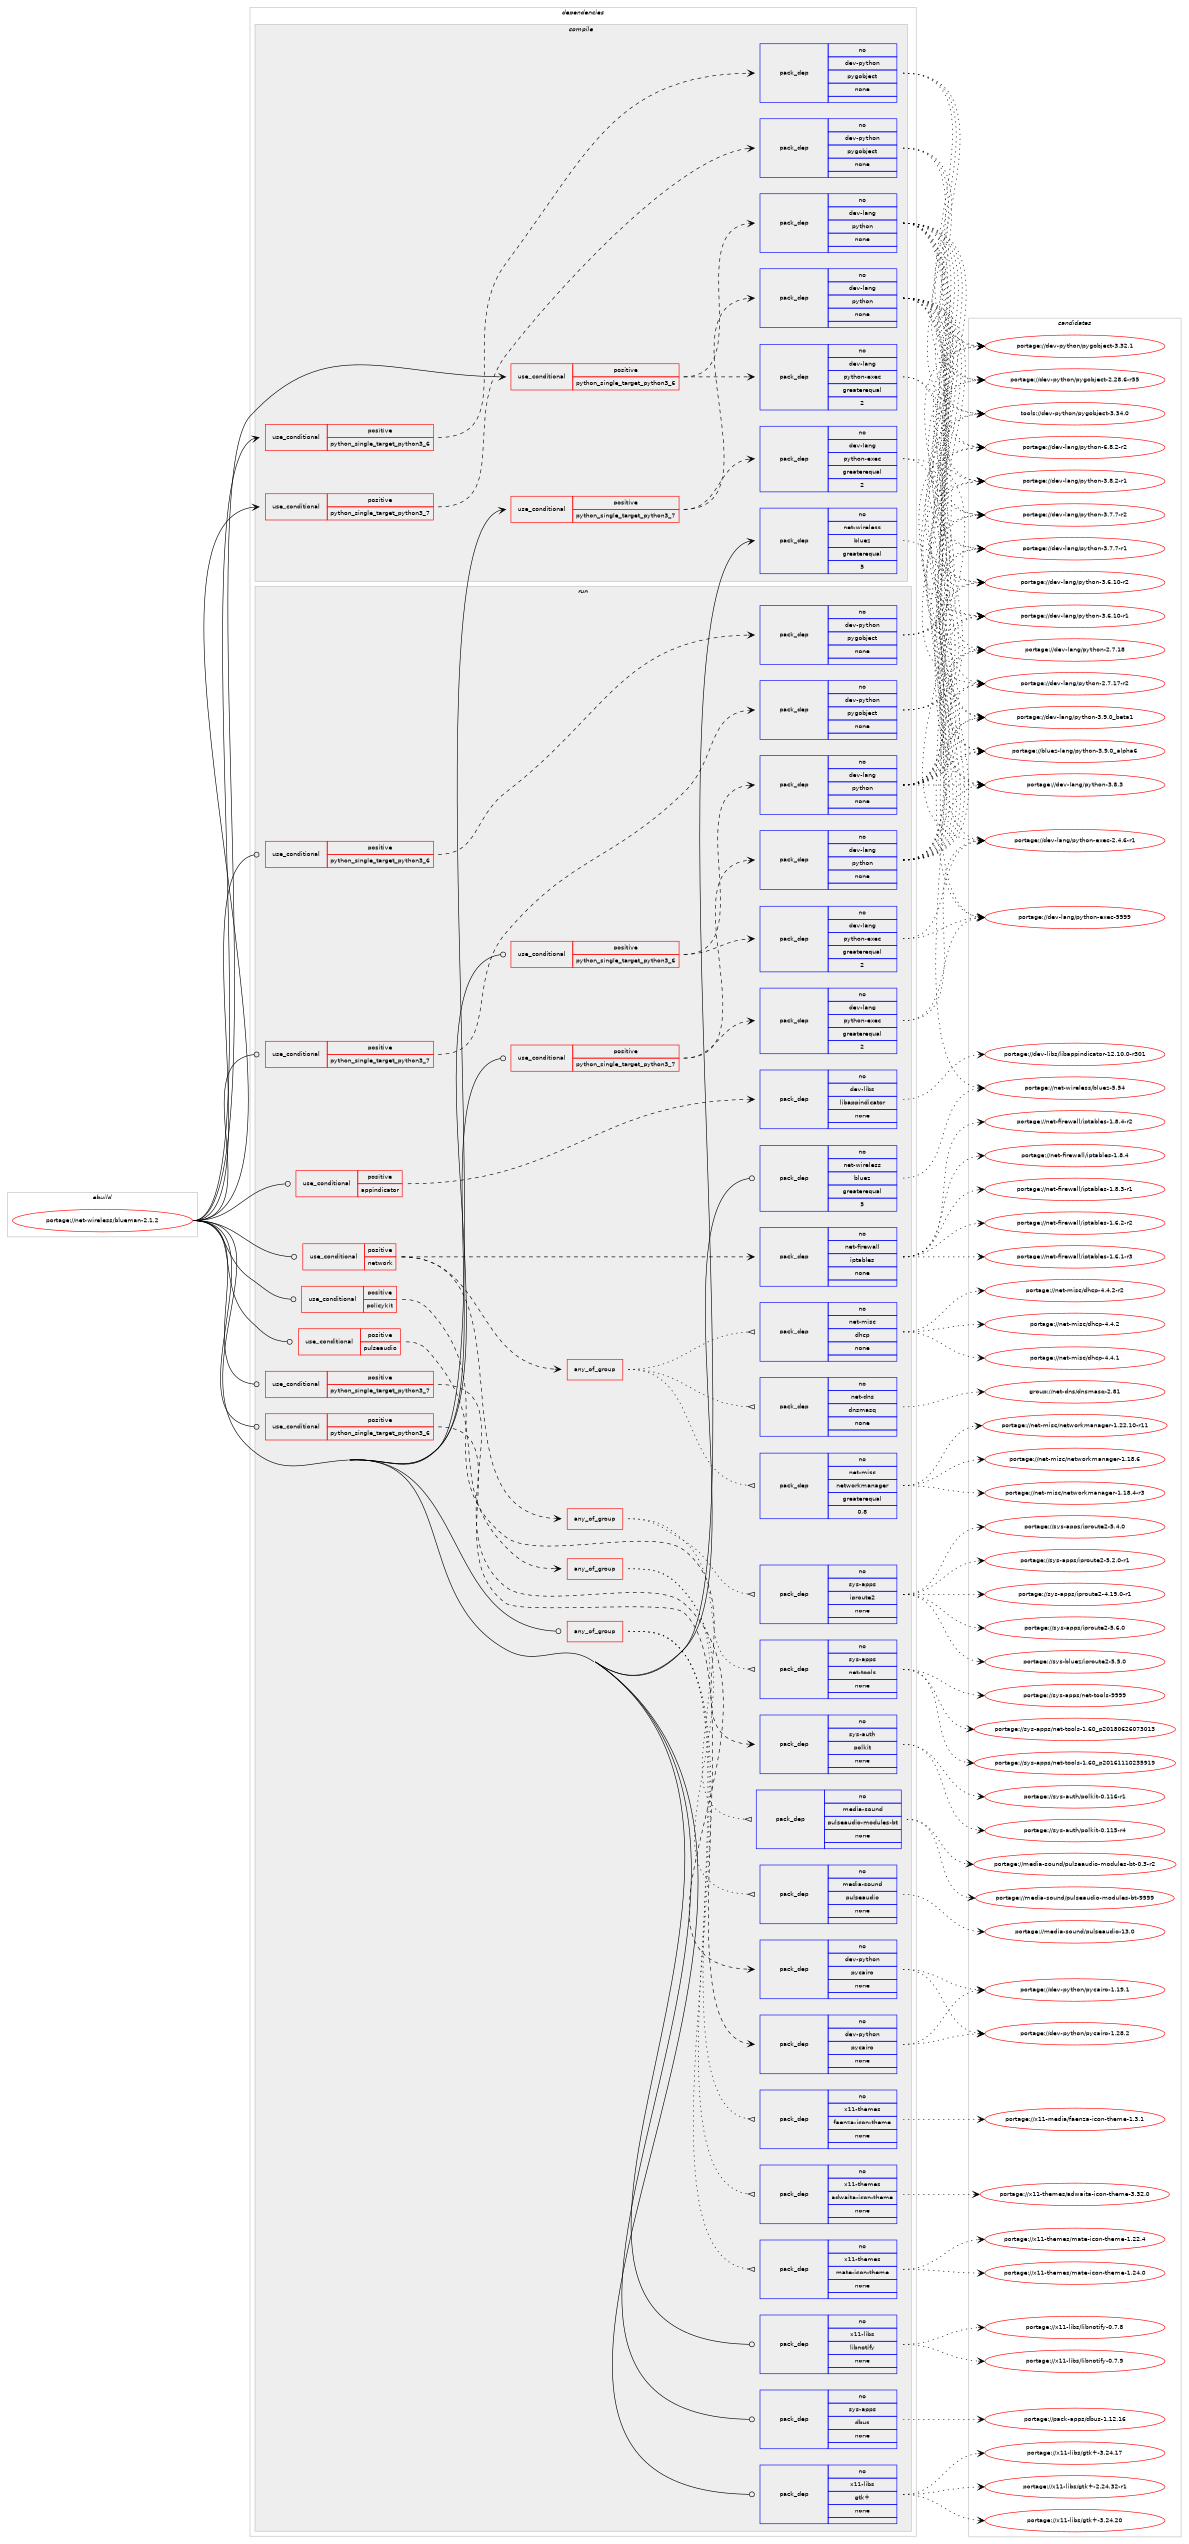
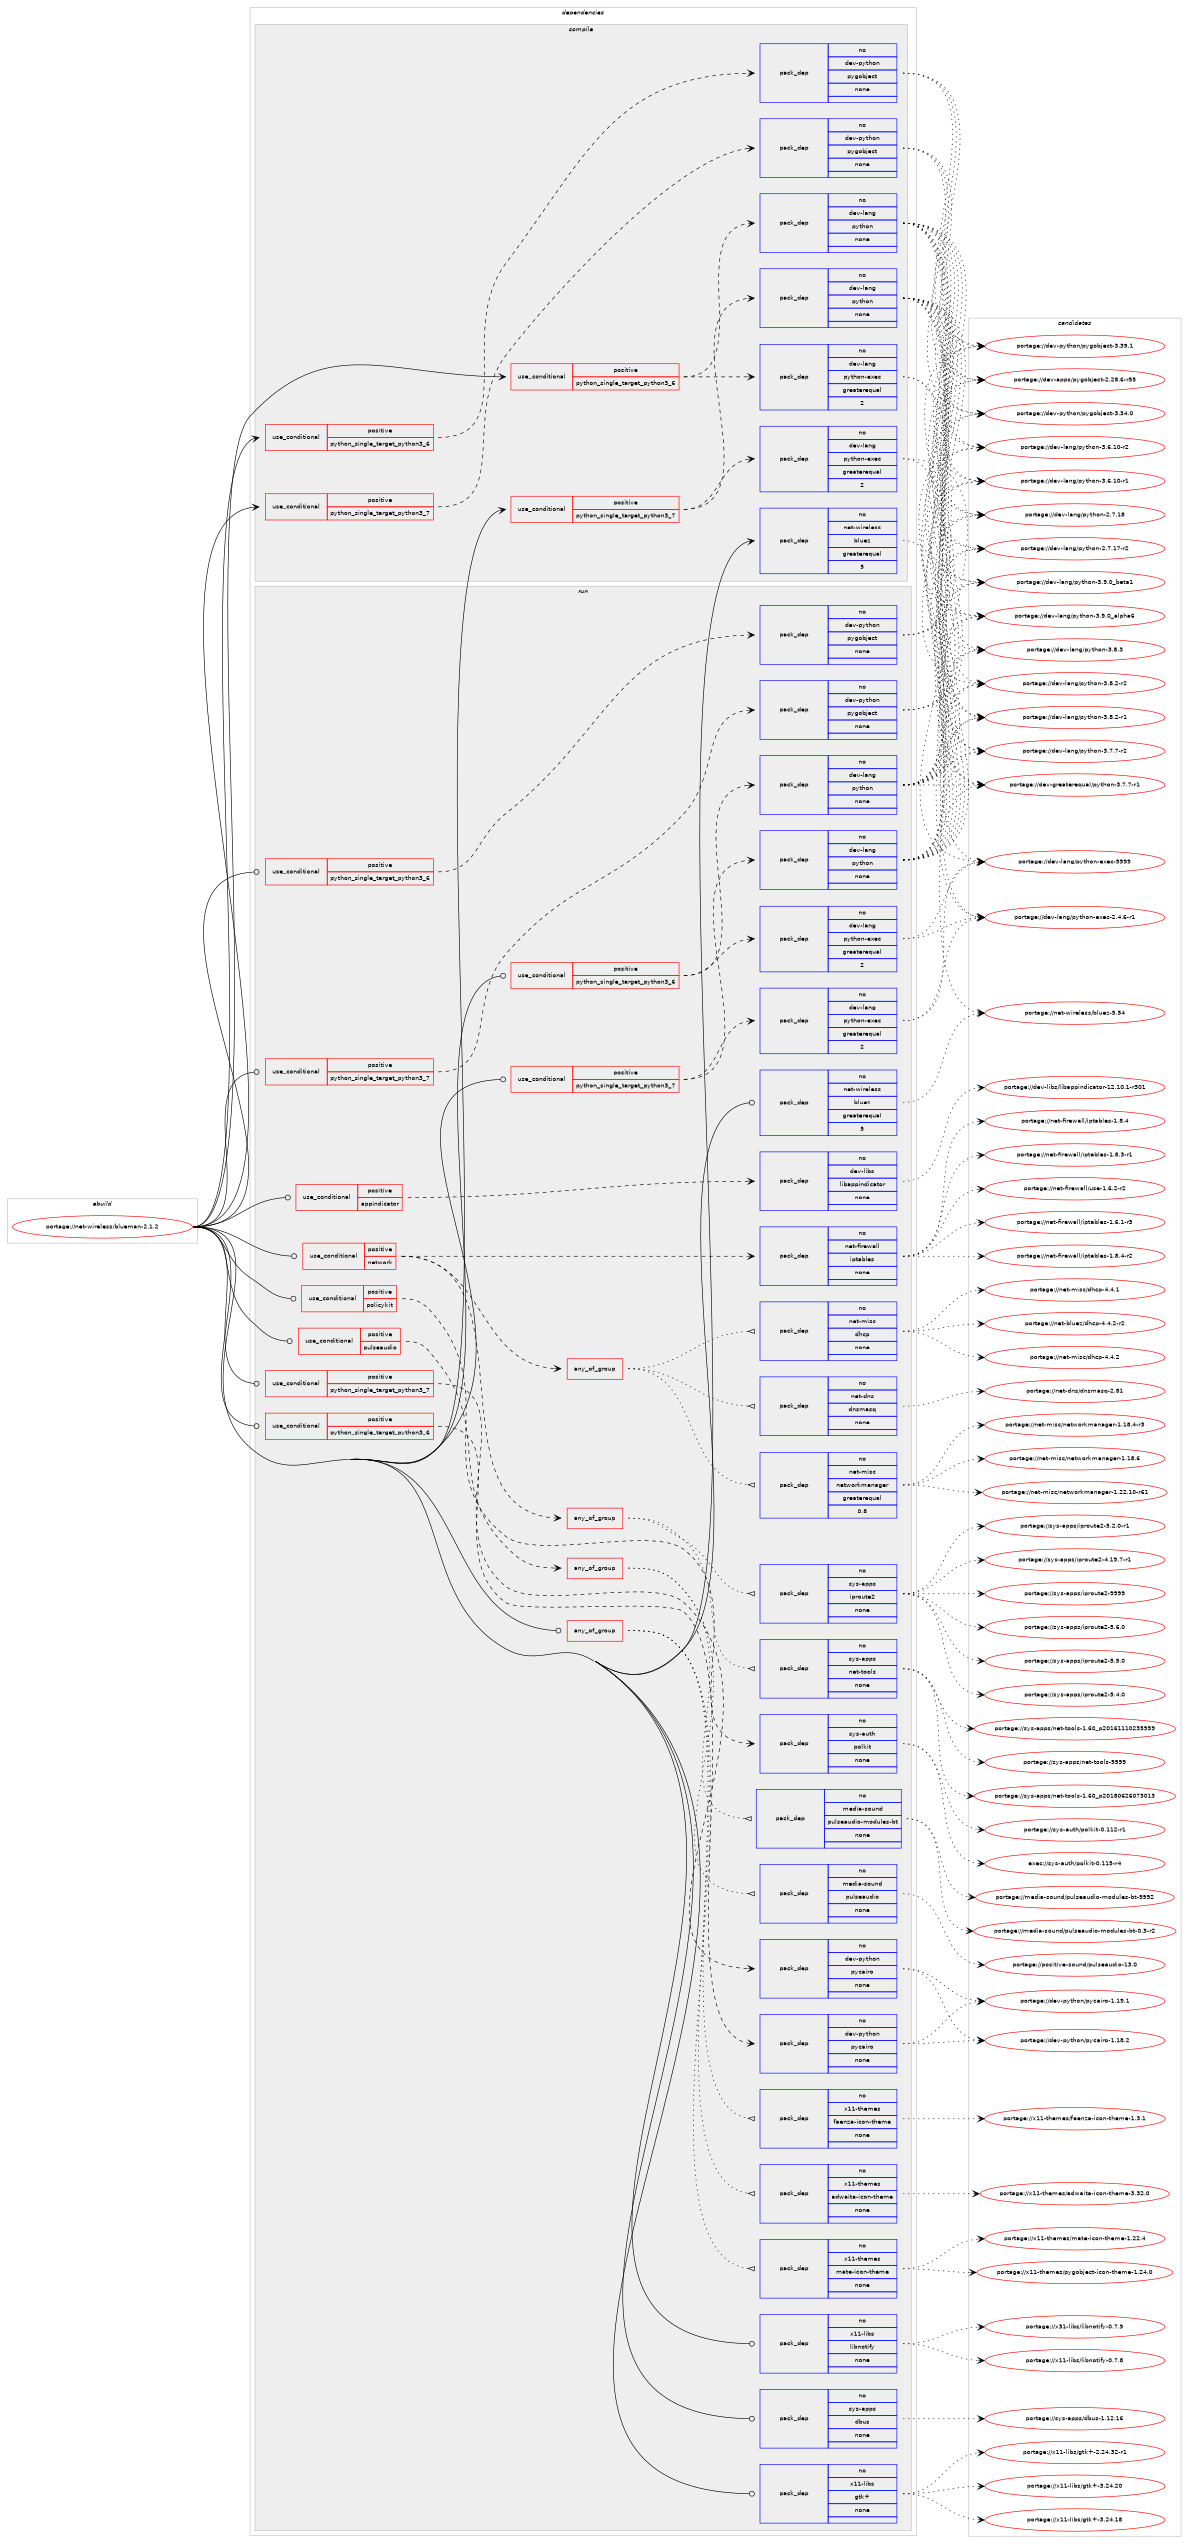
node "portage://dev-python/pygobject-3.32.1": label "portage://dev-python/pygobject-3.32.1" -> "portage://dev-python/pygobject-3.39.1"
node "portage://dev-python/pygobject-2.28.6-r55": label "portage://dev-python/pygobject-2.28.6-r55" -> "portage://dev-apps/pygobject-2.28.6-r55"
node "tools://dev-python/pygobject-3.34.0": label "tools://dev-python/pygobject-3.34.0" -> "portage://dev-python/pygobject-3.34.0"
node "portage://dev-lang/python-6.8.2-r2": label "portage://dev-lang/python-6.8.2-r2" -> "portage://dev-lang/python-3.8.2-r2"
node "portage://dev-lang/python-3.7.7-r1": label "portage://dev-lang/python-3.7.7-r1" -> "portage://dev-greaterequal/python-3.7.7-r1"
node "portage://bluez-lang/python-3.9.0_alpha6": label "portage://bluez-lang/python-3.9.0_alpha6" -> "portage://dev-lang/python-3.9.0_alpha6"
node "portage://dev-libs/libappindicator-12.10.0-r301": label "portage://dev-libs/libappindicator-12.10.0-r301" -> "portage://dev-libs/libappindicator-12.10.1-r301"
node "portage://net-firewall/iptables-1.6.2-r2": label "portage://net-firewall/iptables-1.6.2-r2" -> "portage://net-firewall/use-1.6.2-r2"
node "portage://net-misc/dhcp-4.4.2-r2": label "portage://net-misc/dhcp-4.4.2-r2" -> "portage://net-bluez/dhcp-4.4.2-r2"
node "group://net-dns/dnsmasq-2.81": label "group://net-dns/dnsmasq-2.81" -> "portage://net-dns/dnsmasq-2.81"
node "portage://net-misc/networkmanager-1.22.10-r11": label "portage://net-misc/networkmanager-1.22.10-r11" -> "portage://net-misc/networkmanager-1.22.10-r61"
node "portage://sys-apps/iproute2-9999": added
node "portage://sys-apps/iproute2-4.19.0-r1": label "portage://sys-apps/iproute2-4.19.0-r1" -> "portage://sys-apps/iproute2-4.19.7-r1"
node "portage://sys-bluez/iproute2-5.5.0": label "portage://sys-bluez/iproute2-5.5.0" -> "portage://sys-apps/iproute2-5.5.0"
node "portage://sys-apps/net-tools-1.60_p20161110235919": label "portage://sys-apps/net-tools-1.60_p20161110235919" -> "portage://sys-apps/net-tools-1.60_p20161110235959"
node "portage://sys-auth/polkit-0.116-r1": label "portage://sys-auth/polkit-0.116-r1" -> "portage://sys-auth/polkit-0.112-r1"
node "portage://sys-auth/polkit-0.115-r4": label "portage://sys-auth/polkit-0.115-r4" -> "exec://sys-auth/polkit-0.115-r4"
node "portage://media-sound/pulseaudio-modules-bt-9999": label "portage://media-sound/pulseaudio-modules-bt-9999" -> "portage://media-sound/pulseaudio-modules-bt-9992"
node "portage://media-sound/pulseaudio-13.0": label "portage://media-sound/pulseaudio-13.0" -> "portage://positive-sound/pulseaudio-13.0"
node "portage://dev-python/pycairo-1.28.2": label "portage://dev-python/pycairo-1.28.2" -> "portage://dev-python/pycairo-1.18.2"
node "portage://x11-media/faenza-icon-theme-1.3.1": label "portage://x11-media/faenza-icon-theme-1.3.1" -> "portage://x11-themes/faenza-icon-theme-1.3.1"
node "portage://x11-themes/mate-icon-theme-1.24.0": label "portage://x11-themes/mate-icon-theme-1.24.0" -> "portage://x11-themes/pygobject-icon-theme-1.24.0"
node "portage://x11-libs/libnotify-0.7.9": label "portage://x11-libs/libnotify-0.7.9" -> "portage://x31-libs/libnotify-0.7.9"
node "portage://pack-apps/dbus-1.12.16": label "portage://pack-apps/dbus-1.12.16" -> "portage://sys-apps/dbus-1.12.16"
node "portage://x11-libs/gtk+-3.24.17": label "portage://x11-libs/gtk+-3.24.17" -> "portage://x11-libs/gtk+-3.24.18"
